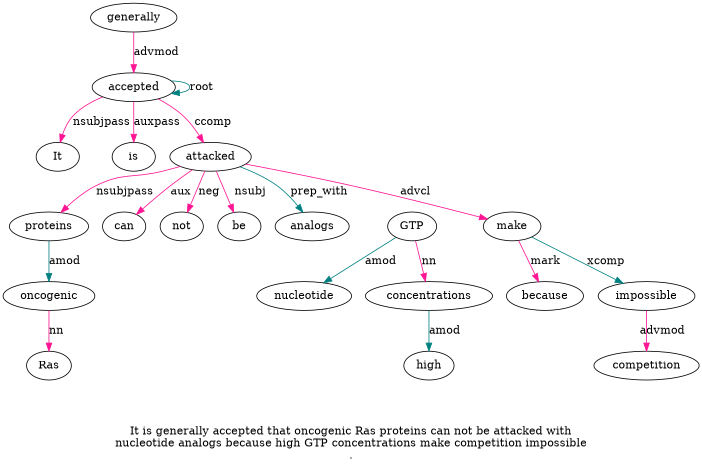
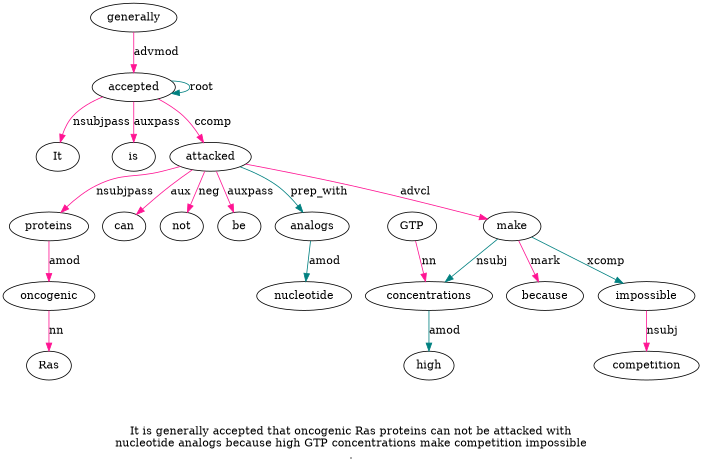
edge "attacked" -> "be": label "nsubj" -> "auxpass"
edge "proteins" -> "oncogenic": color teal -> deeppink
edge "GTP" -> "nucleotide": now "analogs" -> "nucleotide"
edge "make" -> "concentrations": added, label "nsubj"
edge "impossible" -> "competition": label "advmod" -> "nsubj"
